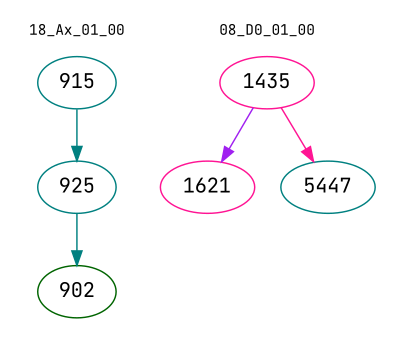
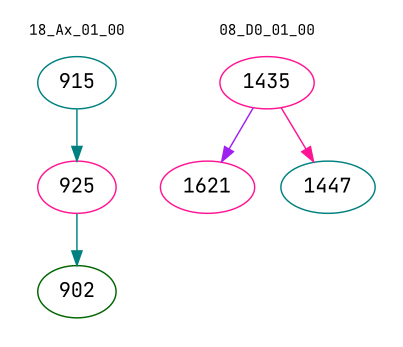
node "925": color teal -> deeppink
node "5447": label "5447" -> "1447"
